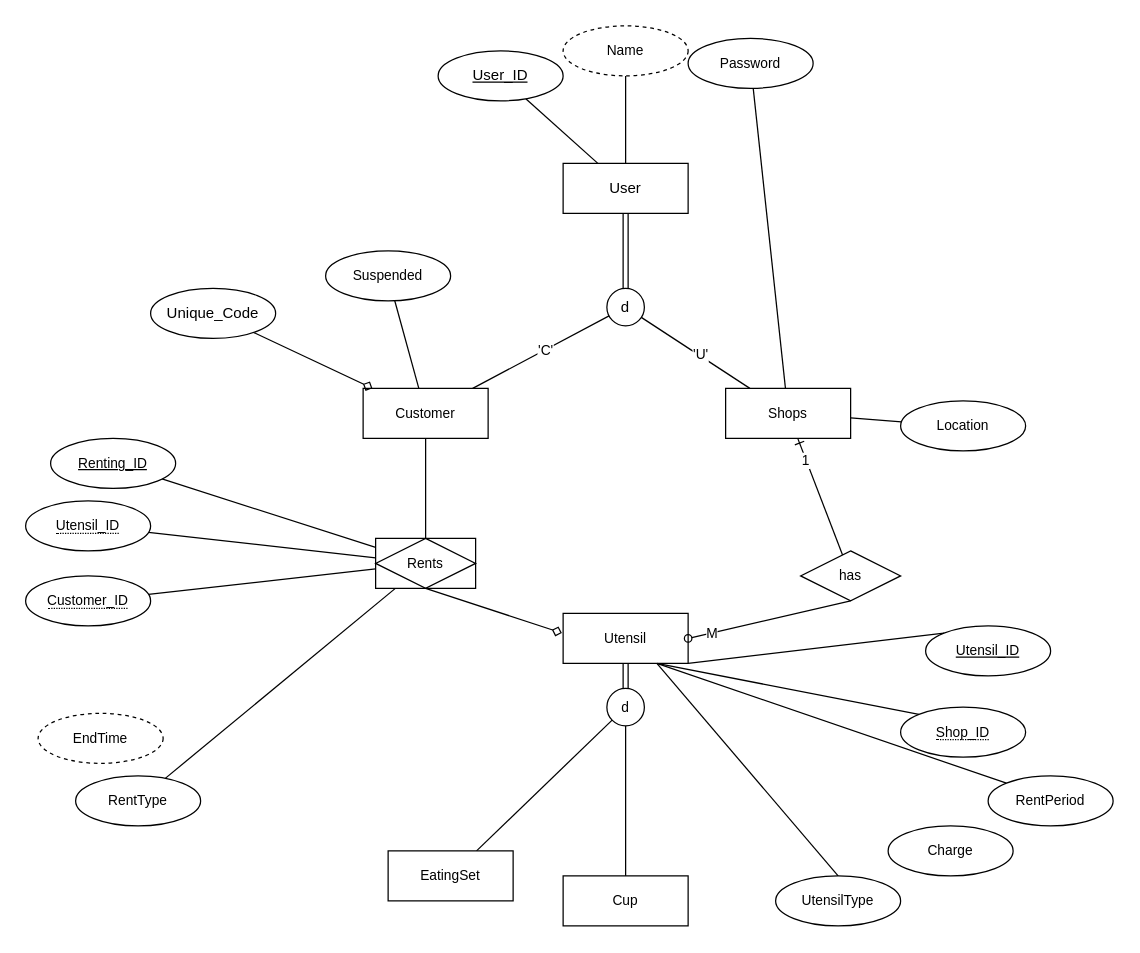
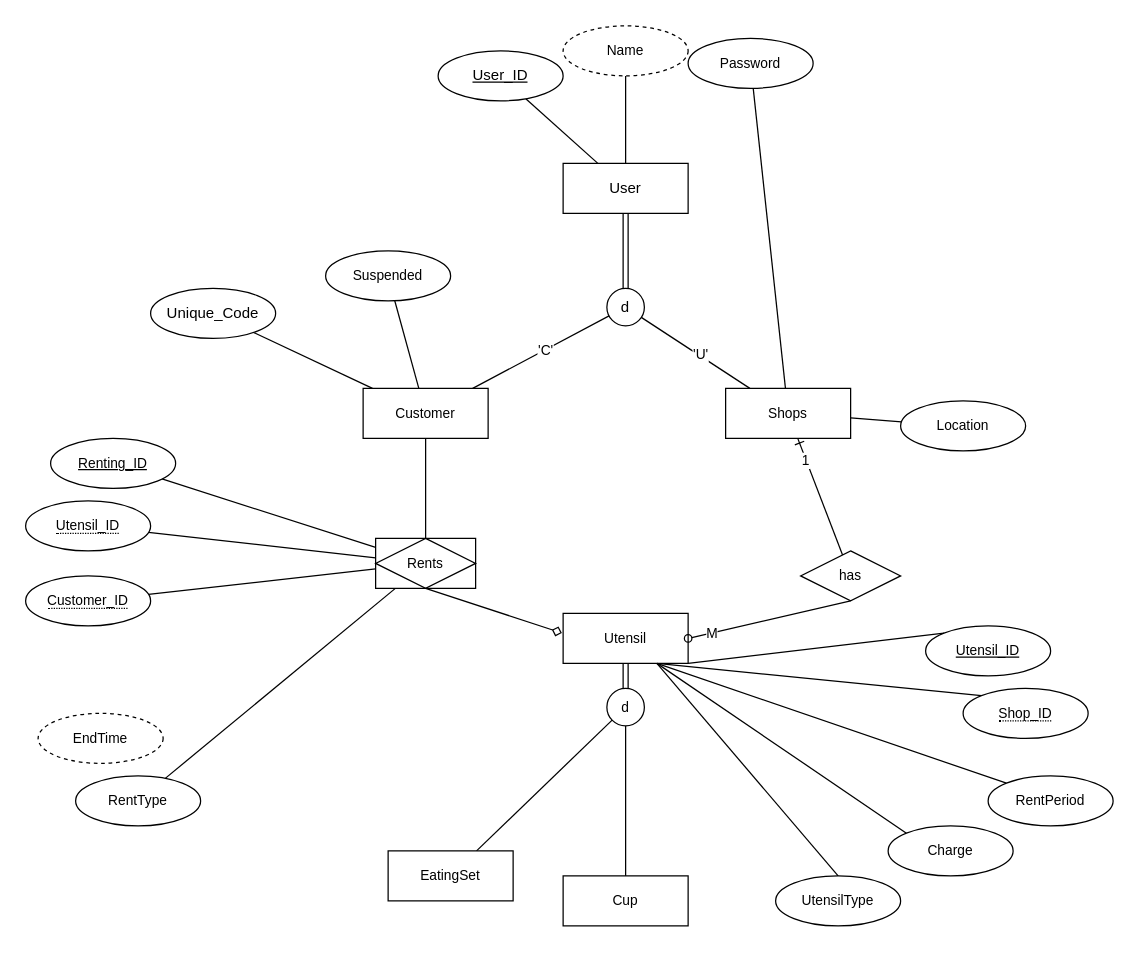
edge "Unique_Code" -> "Customer": arrowhead diamond -> none
node "Shop_ID": moved (963, 732) -> (1026, 713)
edge "Utensil" -- "Charge": added
